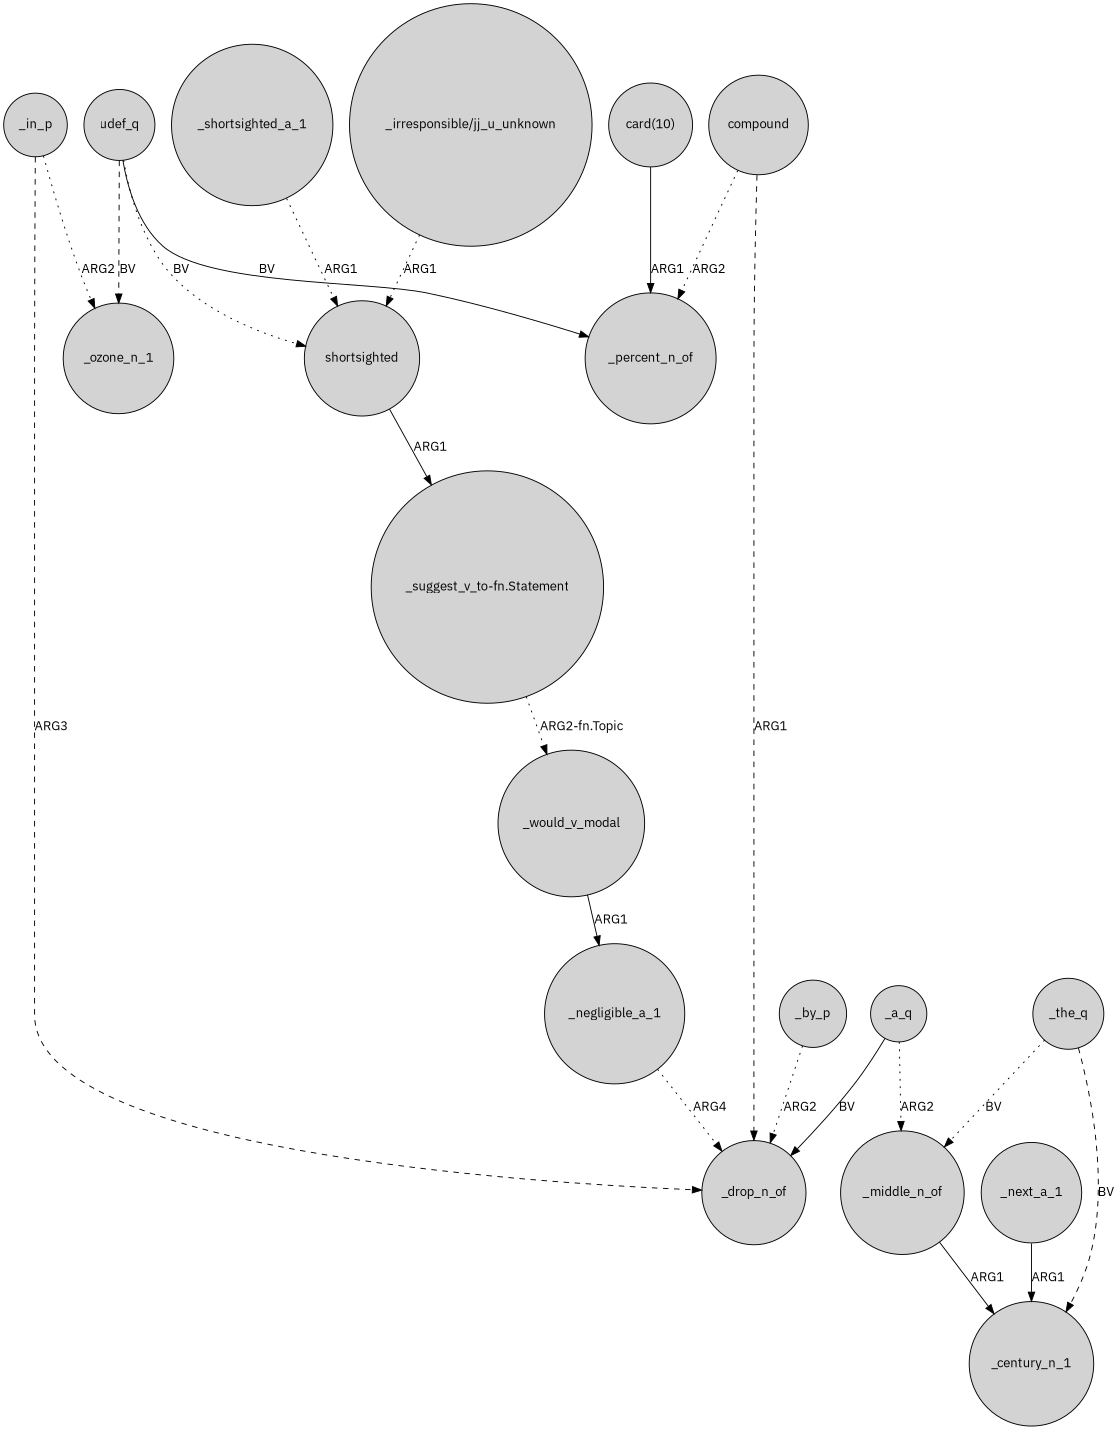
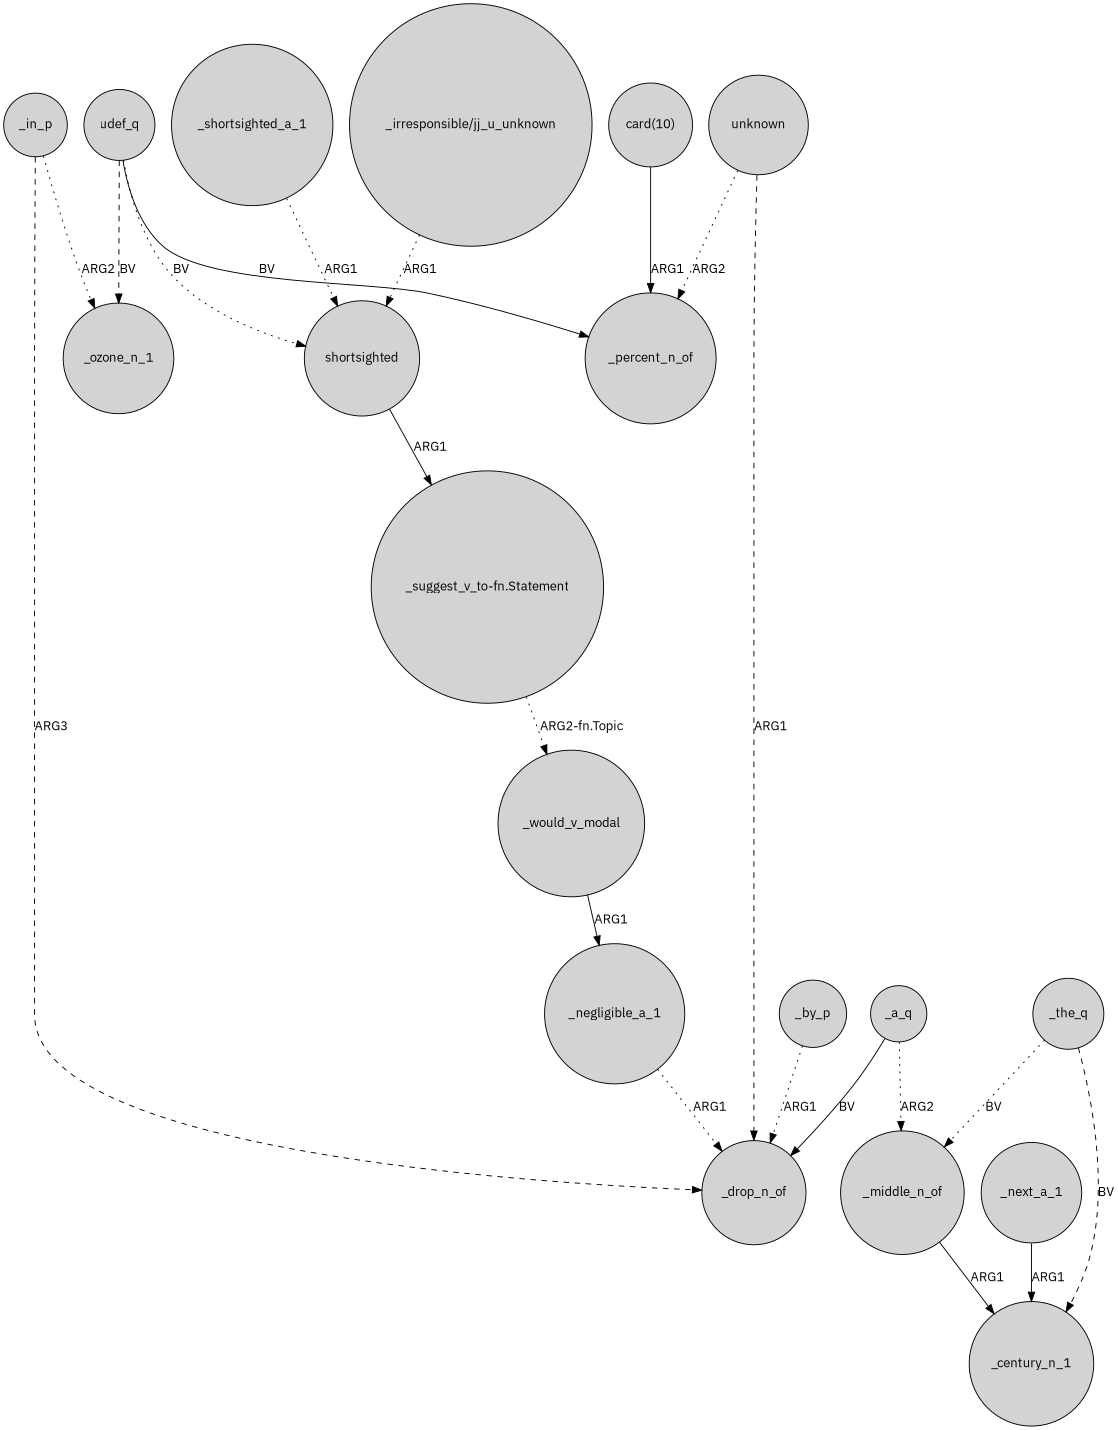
node "compound": label "compound" -> "unknown"
edge "_negligible_a_1" -> "_drop_n_of": label "ARG4" -> "ARG1"
edge "_by_p" -> "_drop_n_of": label "ARG2" -> "ARG1"
